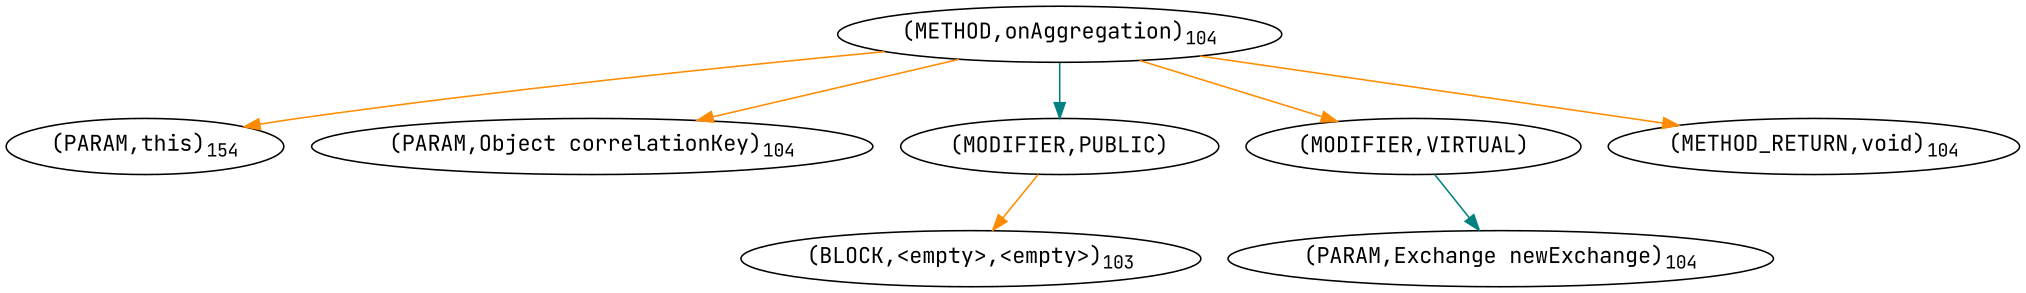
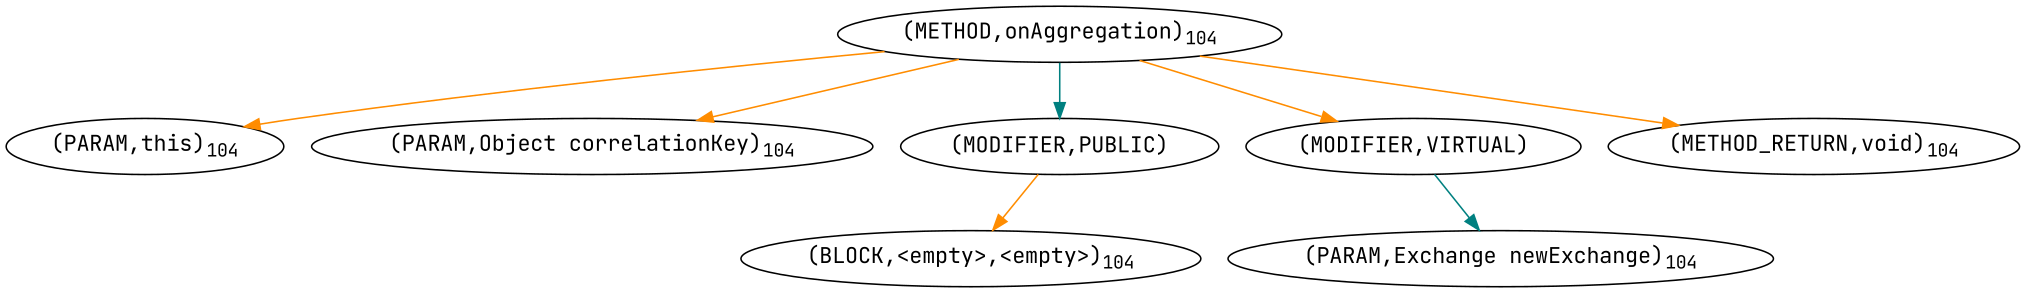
node "(PARAM,this)": text "154" -> "104"
node "(BLOCK,<empty>,<empty>)": text "103" -> "104"
